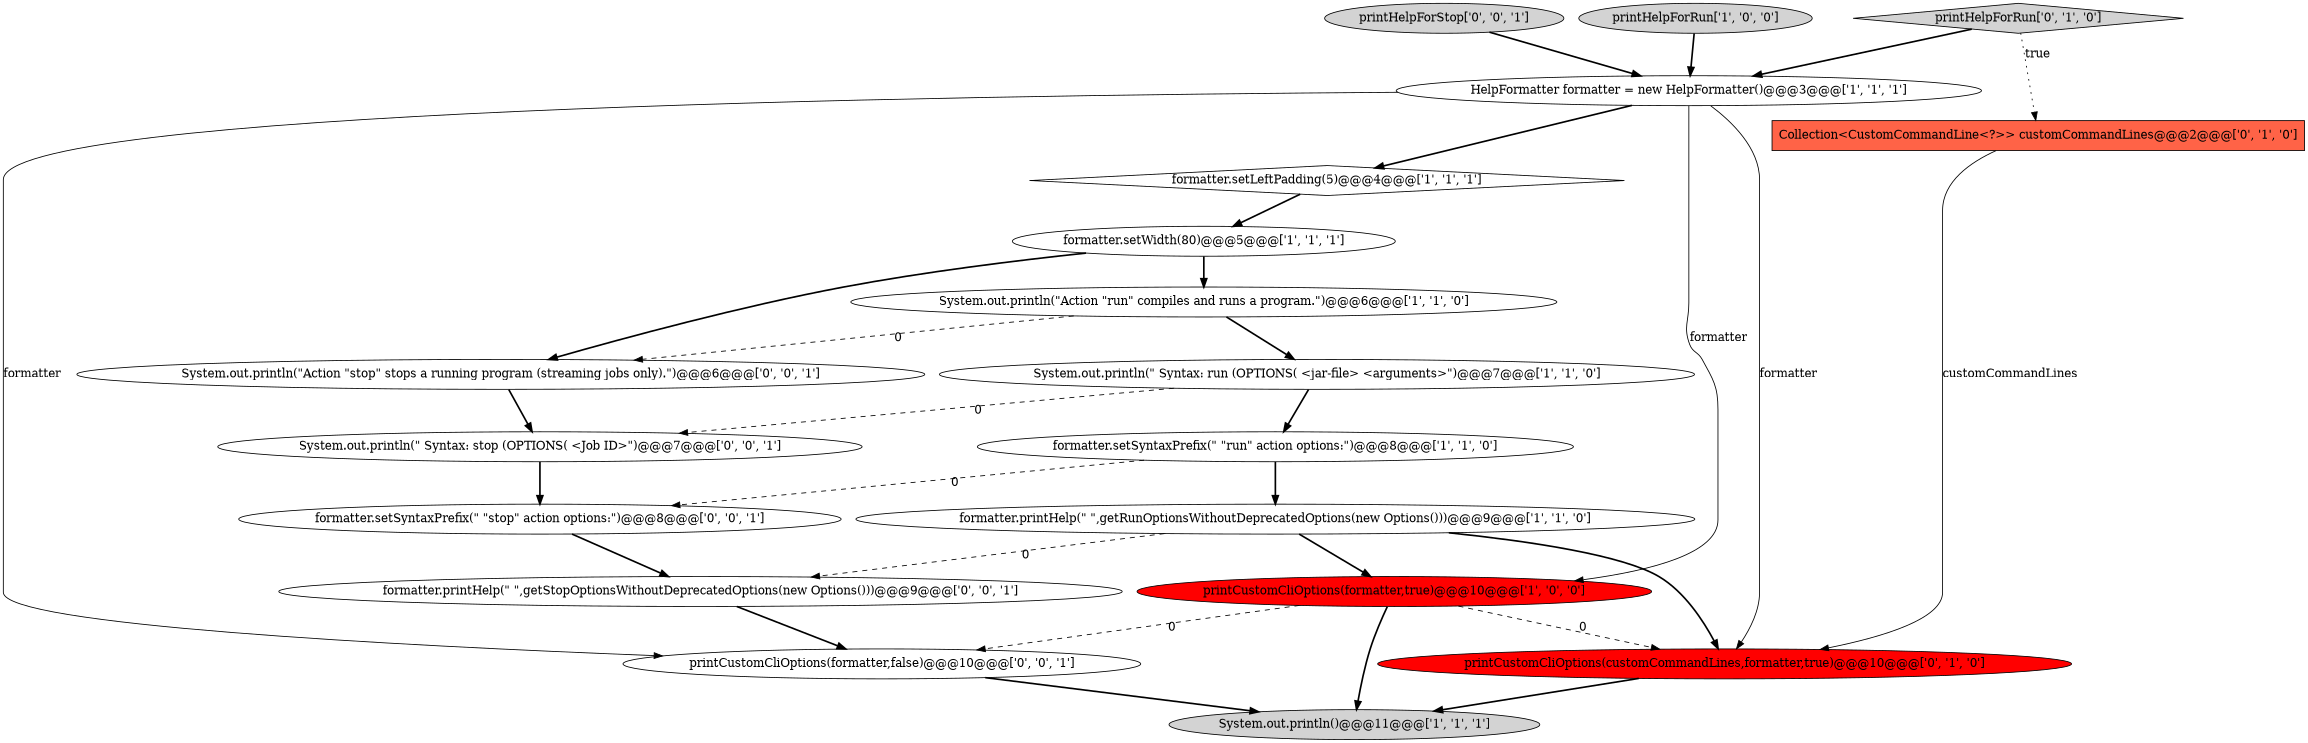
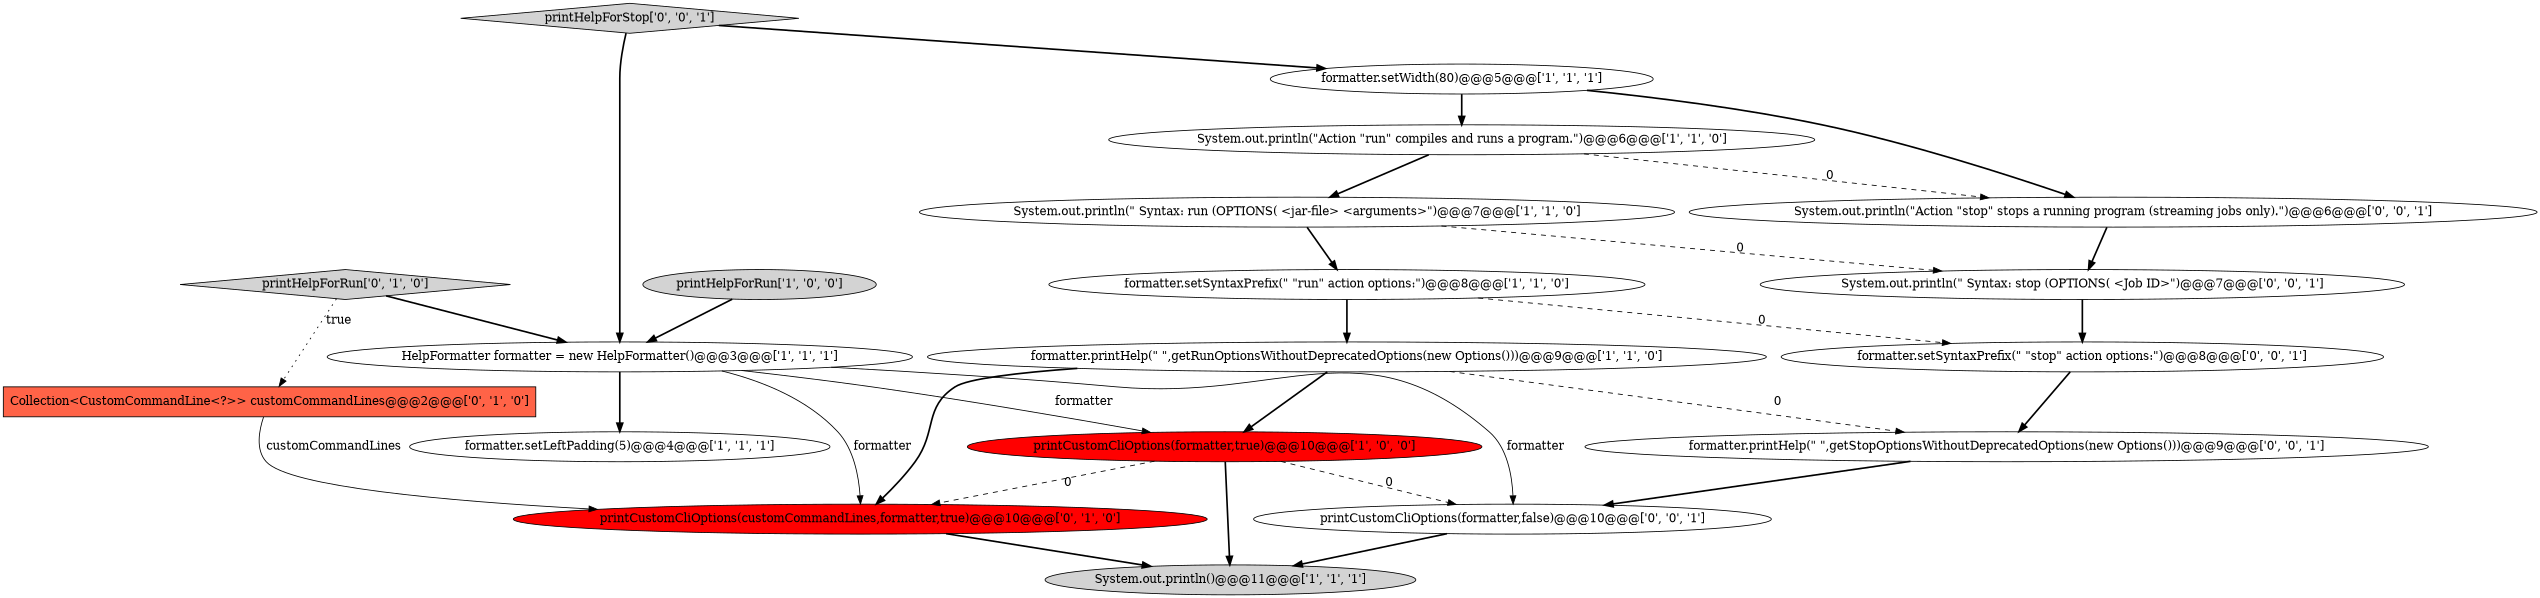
node "printHelpForStop['0', '0', '1']": shape ellipse -> diamond
node "formatter.setLeftPadding(5)@@@4@@@['1', '1', '1']": shape diamond -> ellipse
edge "formatter.setLeftPadding(5)@@@4@@@['1', '1', '1']" -> "formatter.setWidth(80)@@@5@@@['1', '1', '1']": now "printHelpForStop['0', '0', '1']" -> "formatter.setWidth(80)@@@5@@@['1', '1', '1']"
